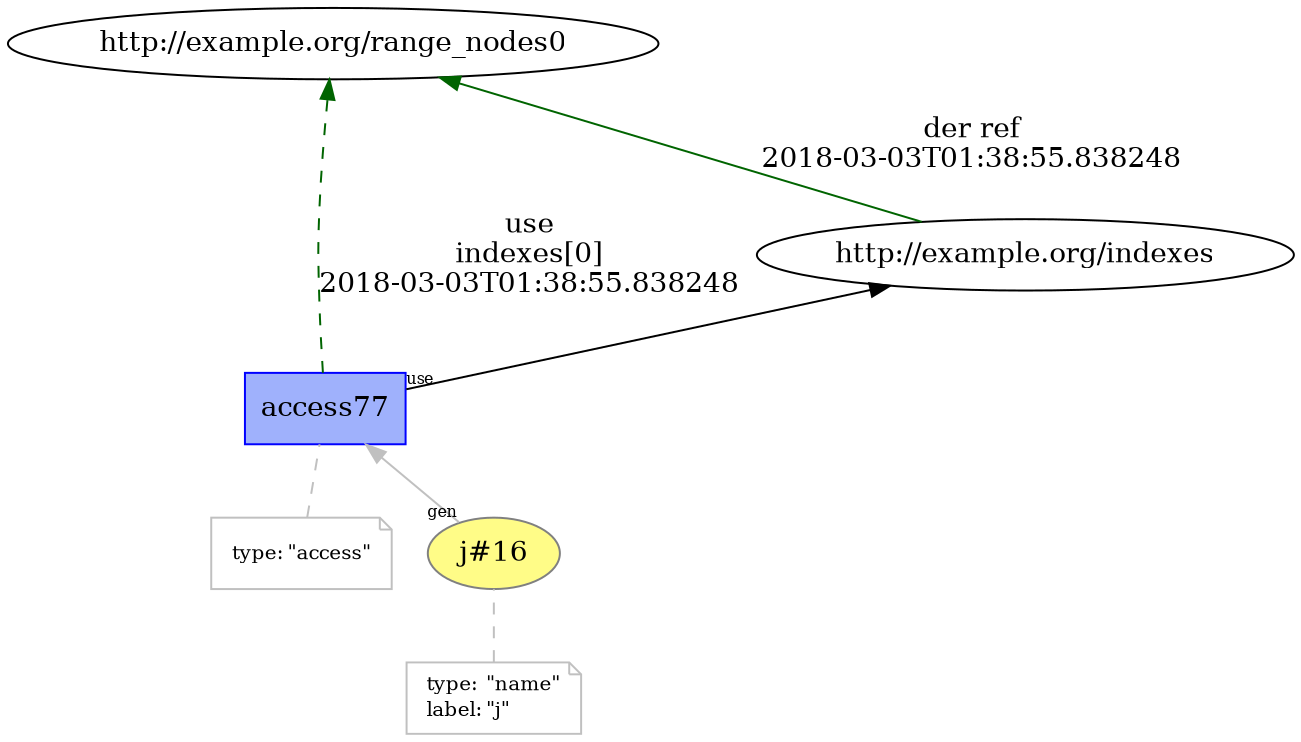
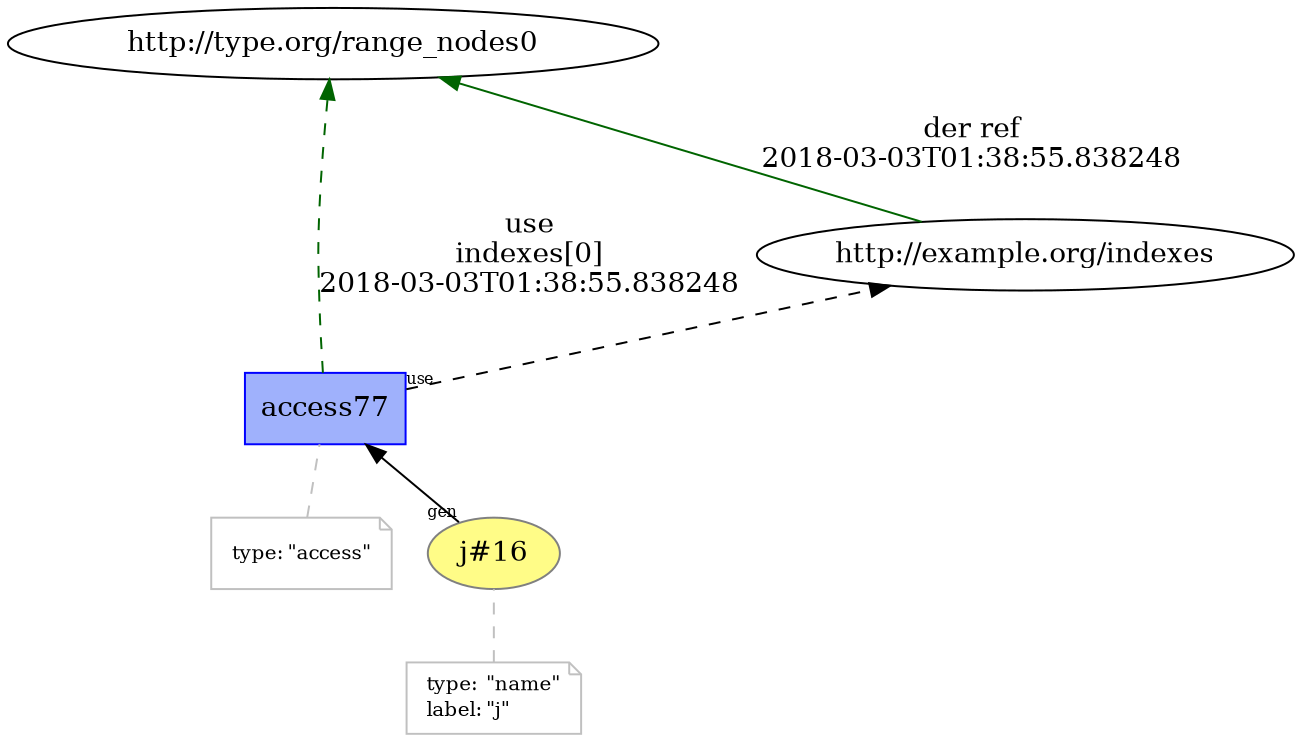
node "http://example.org/range_nodes0": label "http://example.org/range_nodes0" -> "http://type.org/range_nodes0"
edge "access77" -> "http://example.org/indexes": style solid -> dashed
edge "j#16" -> "access77": color gray -> black
